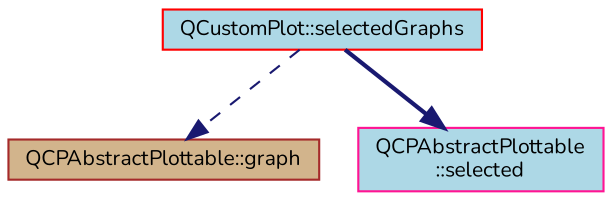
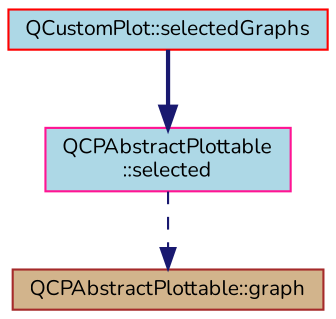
edge "QCustomPlot::selectedGraphs" -> "QCPAbstractPlottable::graph": now "QCPAbstractPlottable ::selected" -> "QCPAbstractPlottable::graph"
